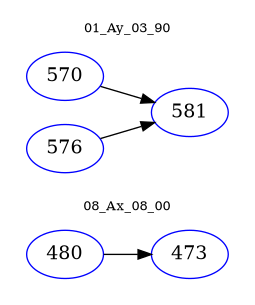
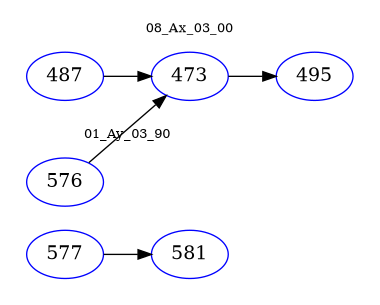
node "570": label "570" -> "577"
node "495": added
edge "576" -> "581": now "576" -> "473"
cluster "08_Ax_08_00": label "08_Ax_08_00" -> "08_Ax_03_00"
node "480": label "480" -> "487"
